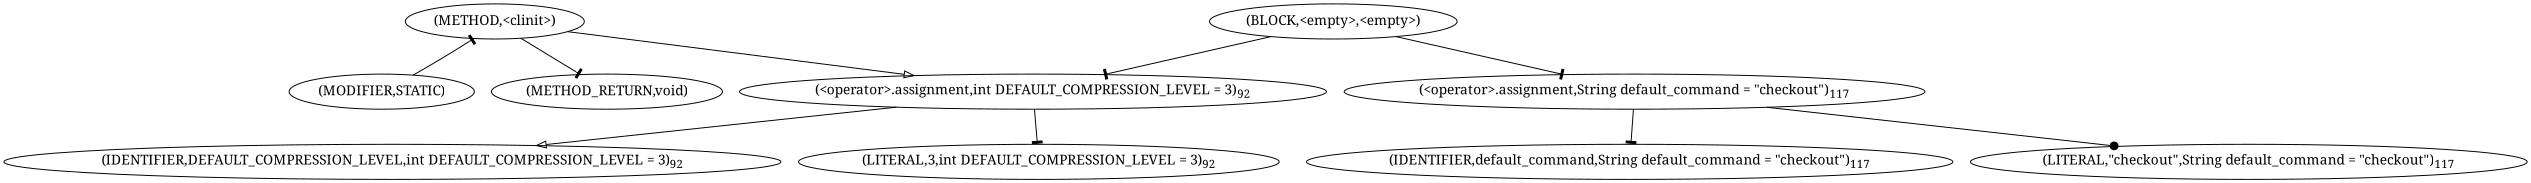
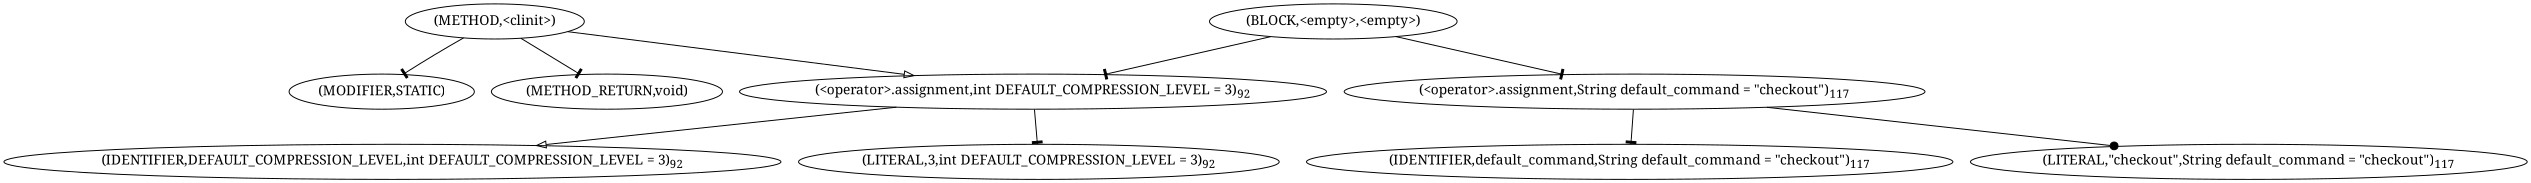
edge "(MODIFIER,STATIC)" -> "(METHOD,<clinit>)": reversed
